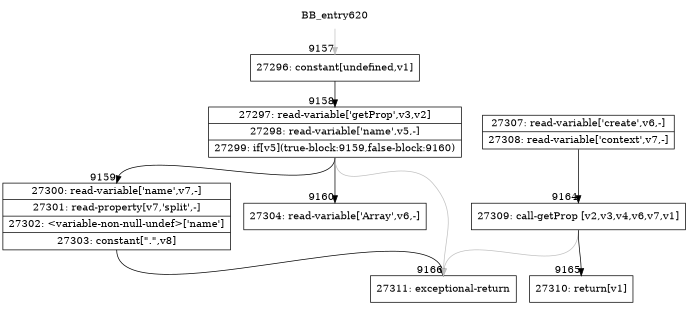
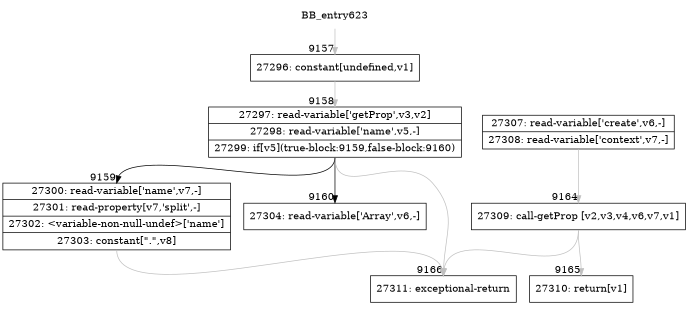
node "BB_entry620": label "BB_entry620" -> "BB_entry623"
edge "27296: constant[undefined,v1]" -> "27297: read-variable['getProp',v3,v2]": color black -> gray
edge "27307: read-variable['create',v6,-]" -> "27309: call-getProp [v2,v3,v4,v6,v7,v1]": color black -> gray
edge "27309: call-getProp [v2,v3,v4,v6,v7,v1]" -> "27310: return[v1]": color black -> gray
edge "27300: read-variable['name',v7,-]" -> "27311: exceptional-return": color black -> gray
